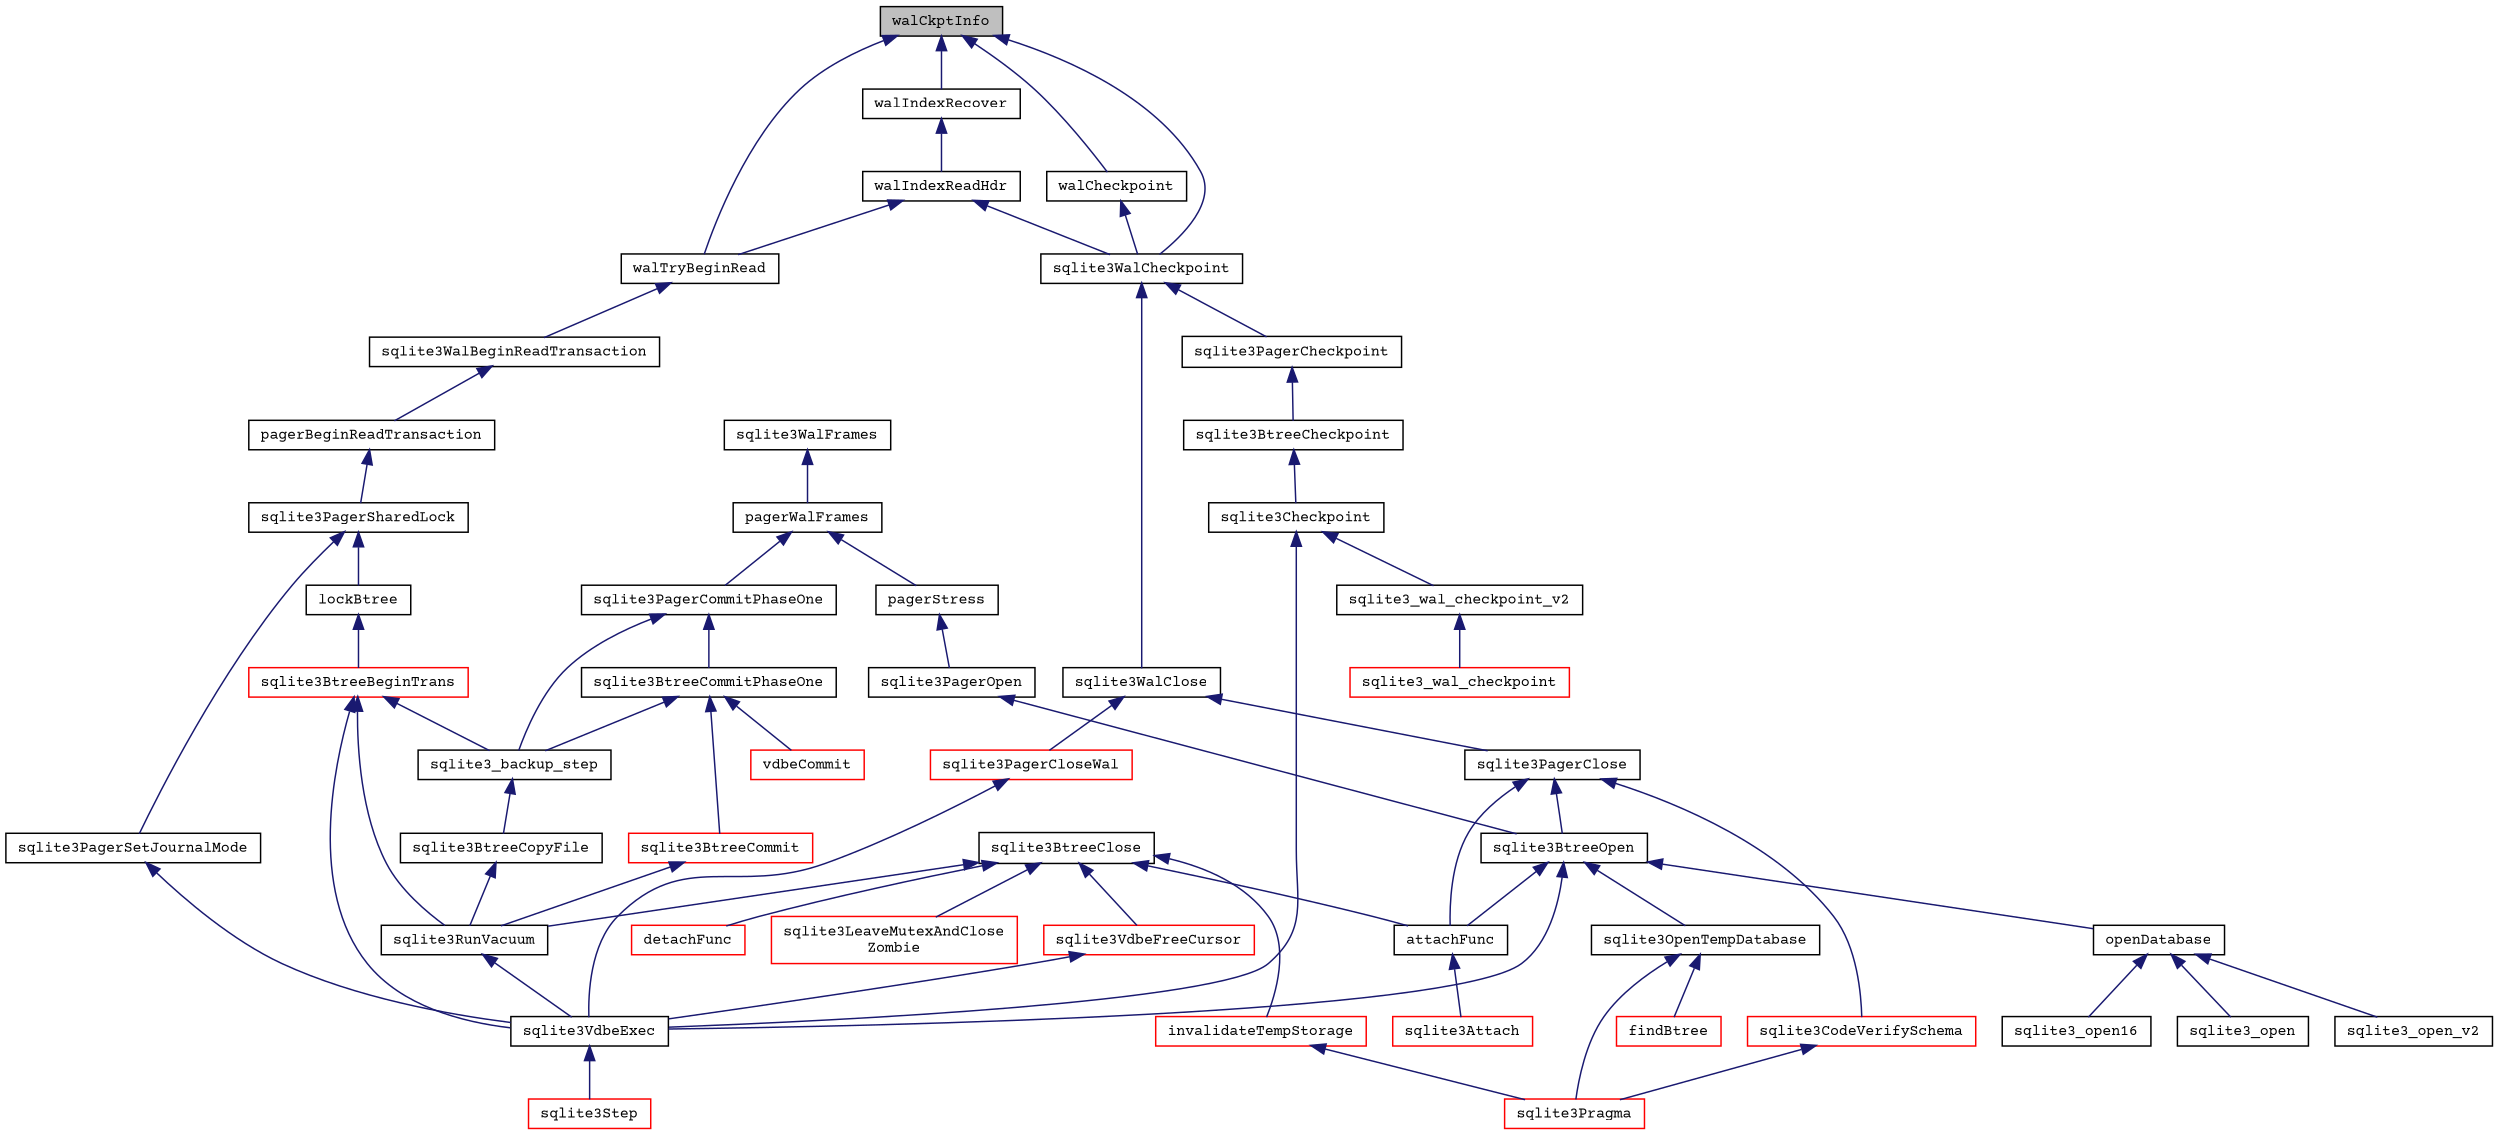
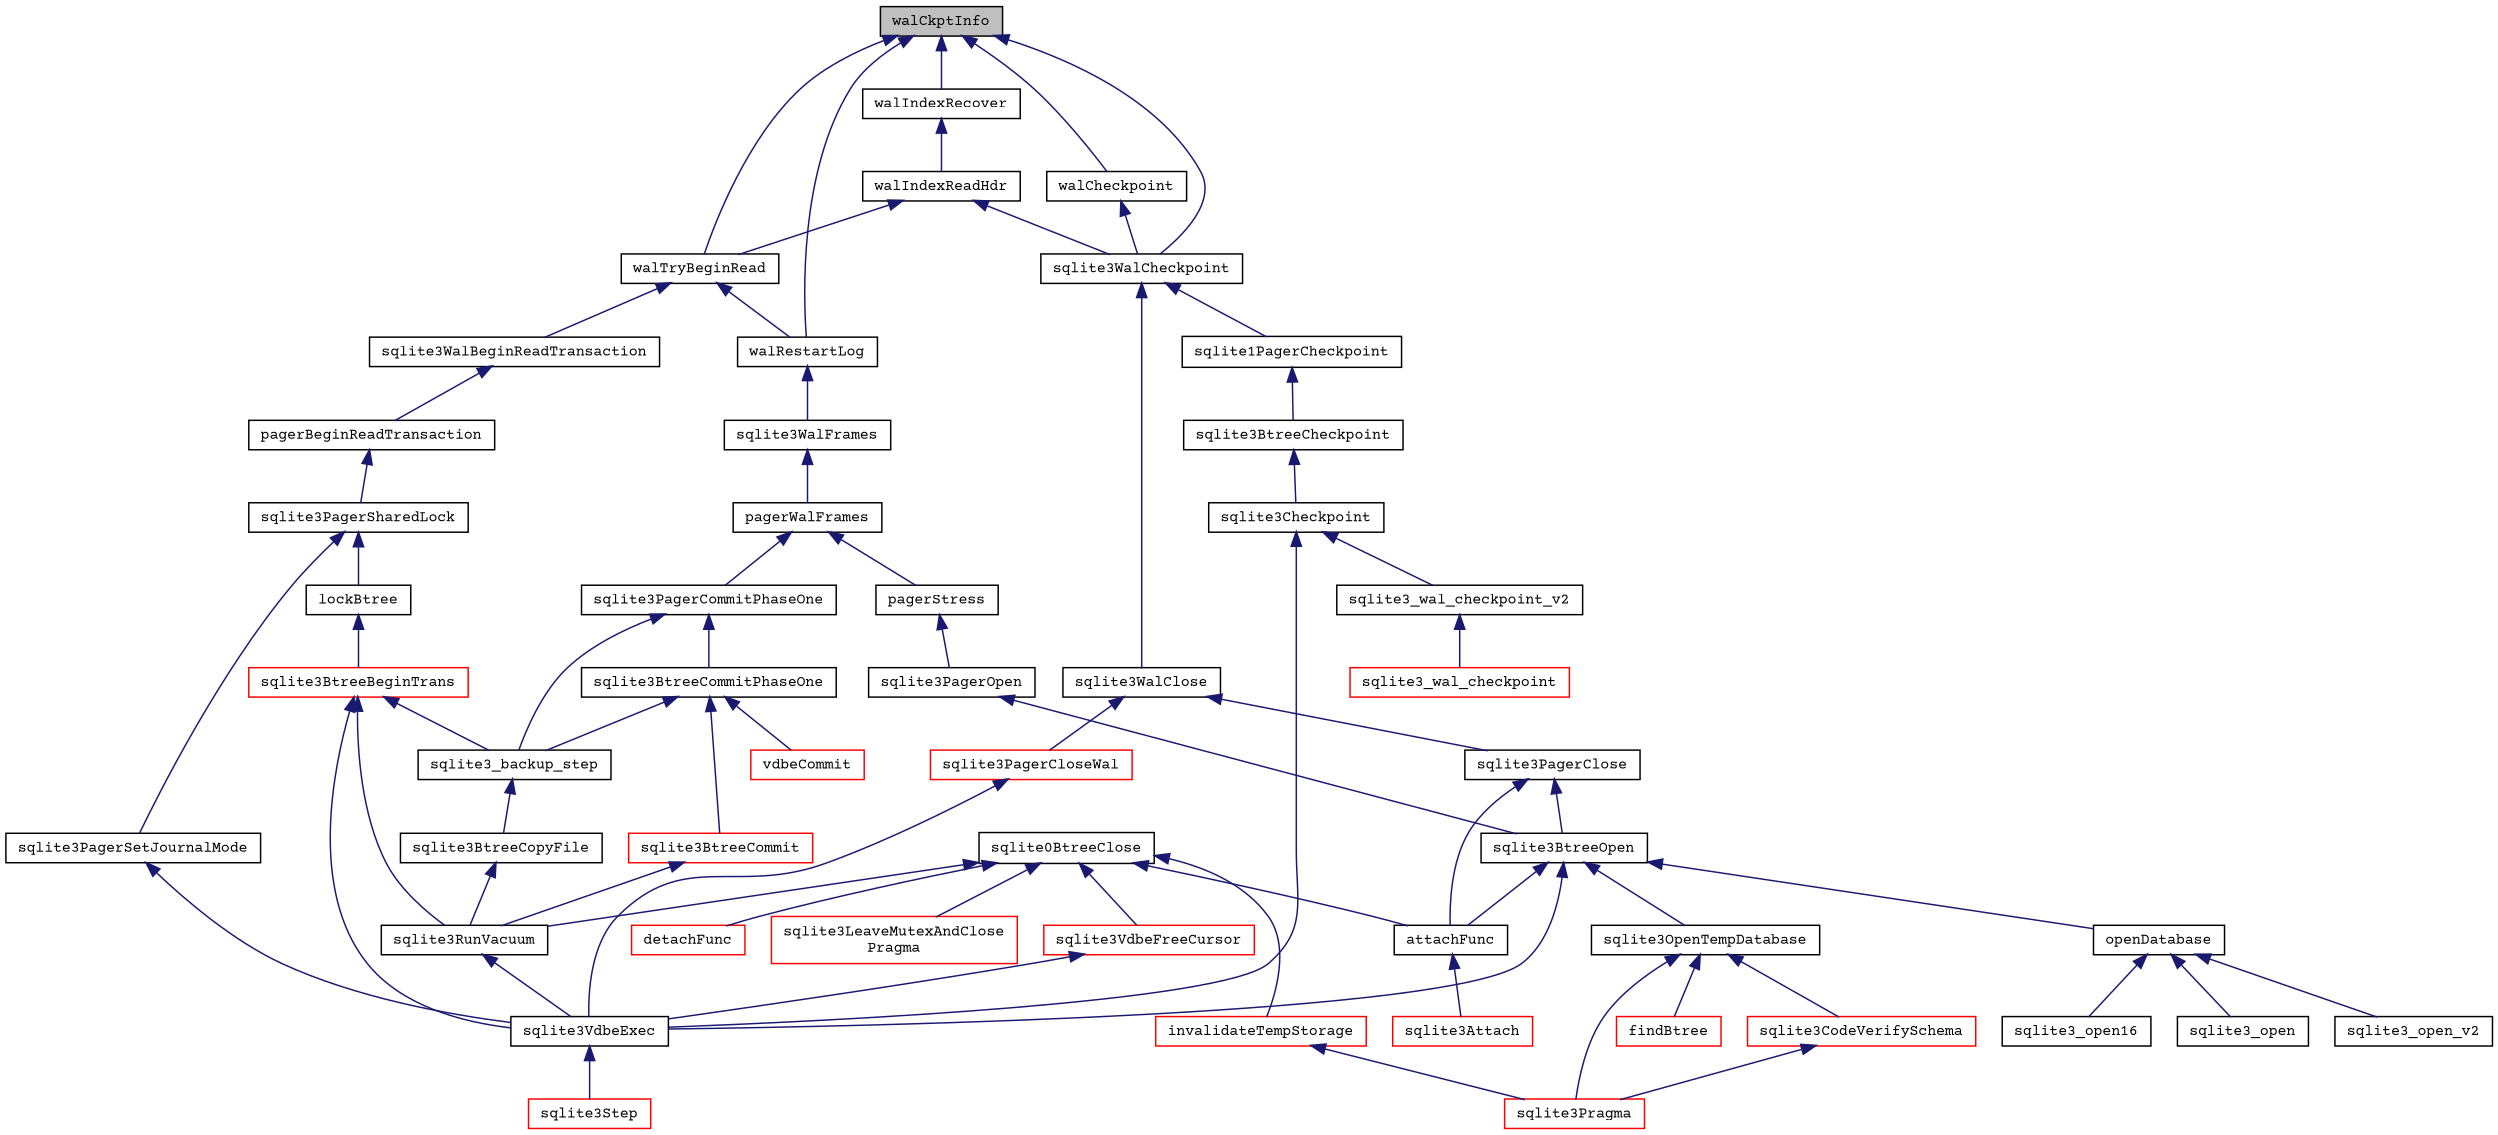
node "walRestartLog": added
node "sqlite3PagerCheckpoint": label "sqlite3PagerCheckpoint" -> "sqlite1PagerCheckpoint"
node "sqlite3BtreeClose": label "sqlite3BtreeClose" -> "sqlite0BtreeClose"
edge "sqlite3CodeVerifySchema" -> "sqlite3PagerClose": now "sqlite3CodeVerifySchema" -> "sqlite3OpenTempDatabase"
node "sqlite3LeaveMutexAndClose Zombie": label "sqlite3LeaveMutexAndClose Zombie" -> "sqlite3LeaveMutexAndClose Pragma"
